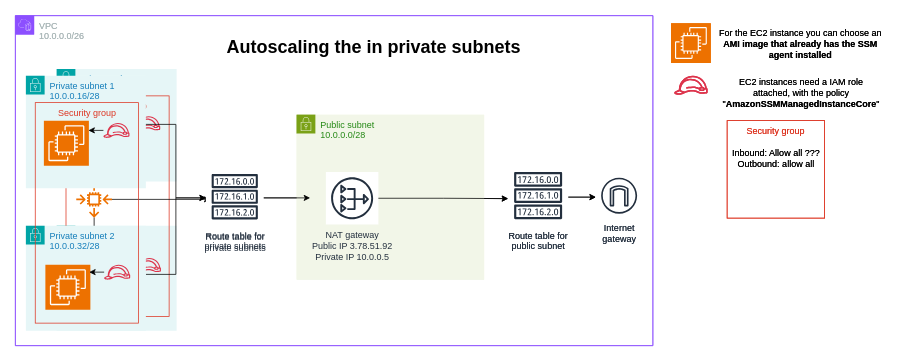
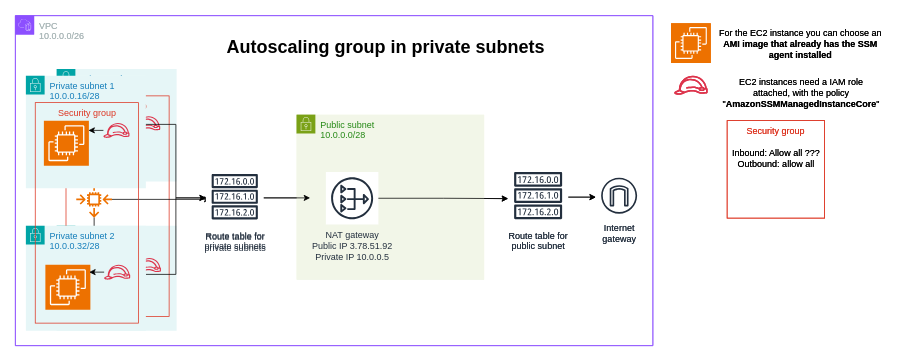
node "Autoscaling the in private subnets": label "Autoscaling the in private subnets" -> "Autoscaling group in private subnets"
